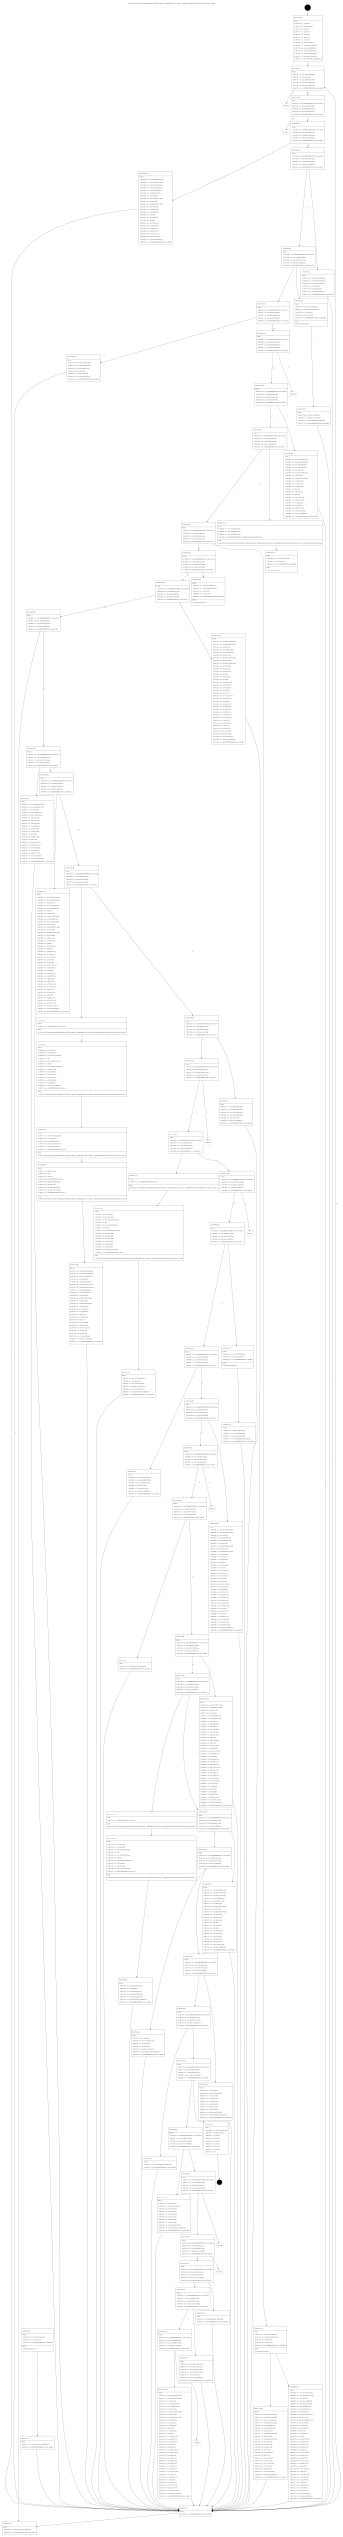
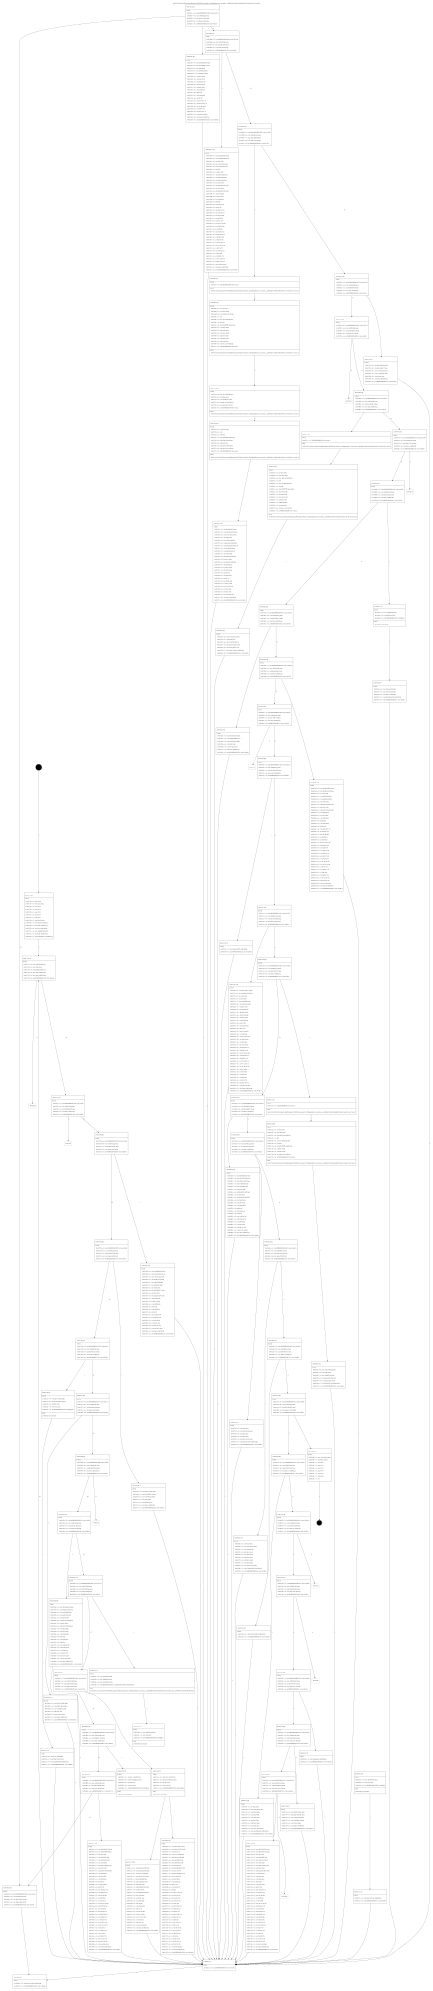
edge "0x4018b0 [28]" -> "0x4018cc [28]": reversed
